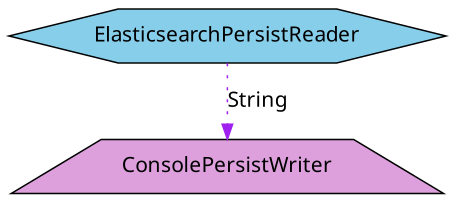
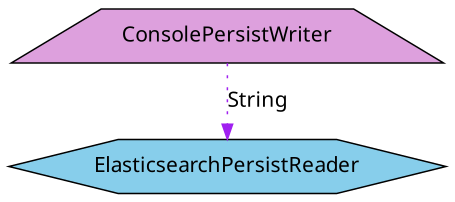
edge "ElasticsearchPersistReader" -> "ConsolePersistWriter": reversed
